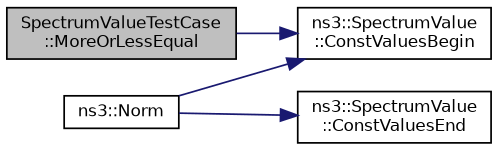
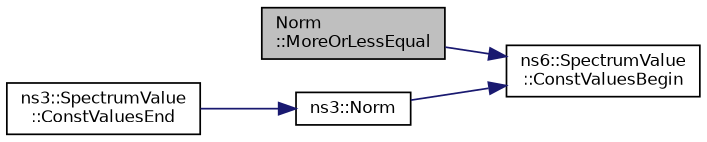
node "SpectrumValueTestCase ::MoreOrLessEqual": label "SpectrumValueTestCase ::MoreOrLessEqual" -> "Norm ::MoreOrLessEqual"
node "ns3::SpectrumValue ::ConstValuesBegin": label "ns3::SpectrumValue ::ConstValuesBegin" -> "ns6::SpectrumValue ::ConstValuesBegin"
edge "ns3::Norm" -> "ns3::SpectrumValue ::ConstValuesEnd": reversed
